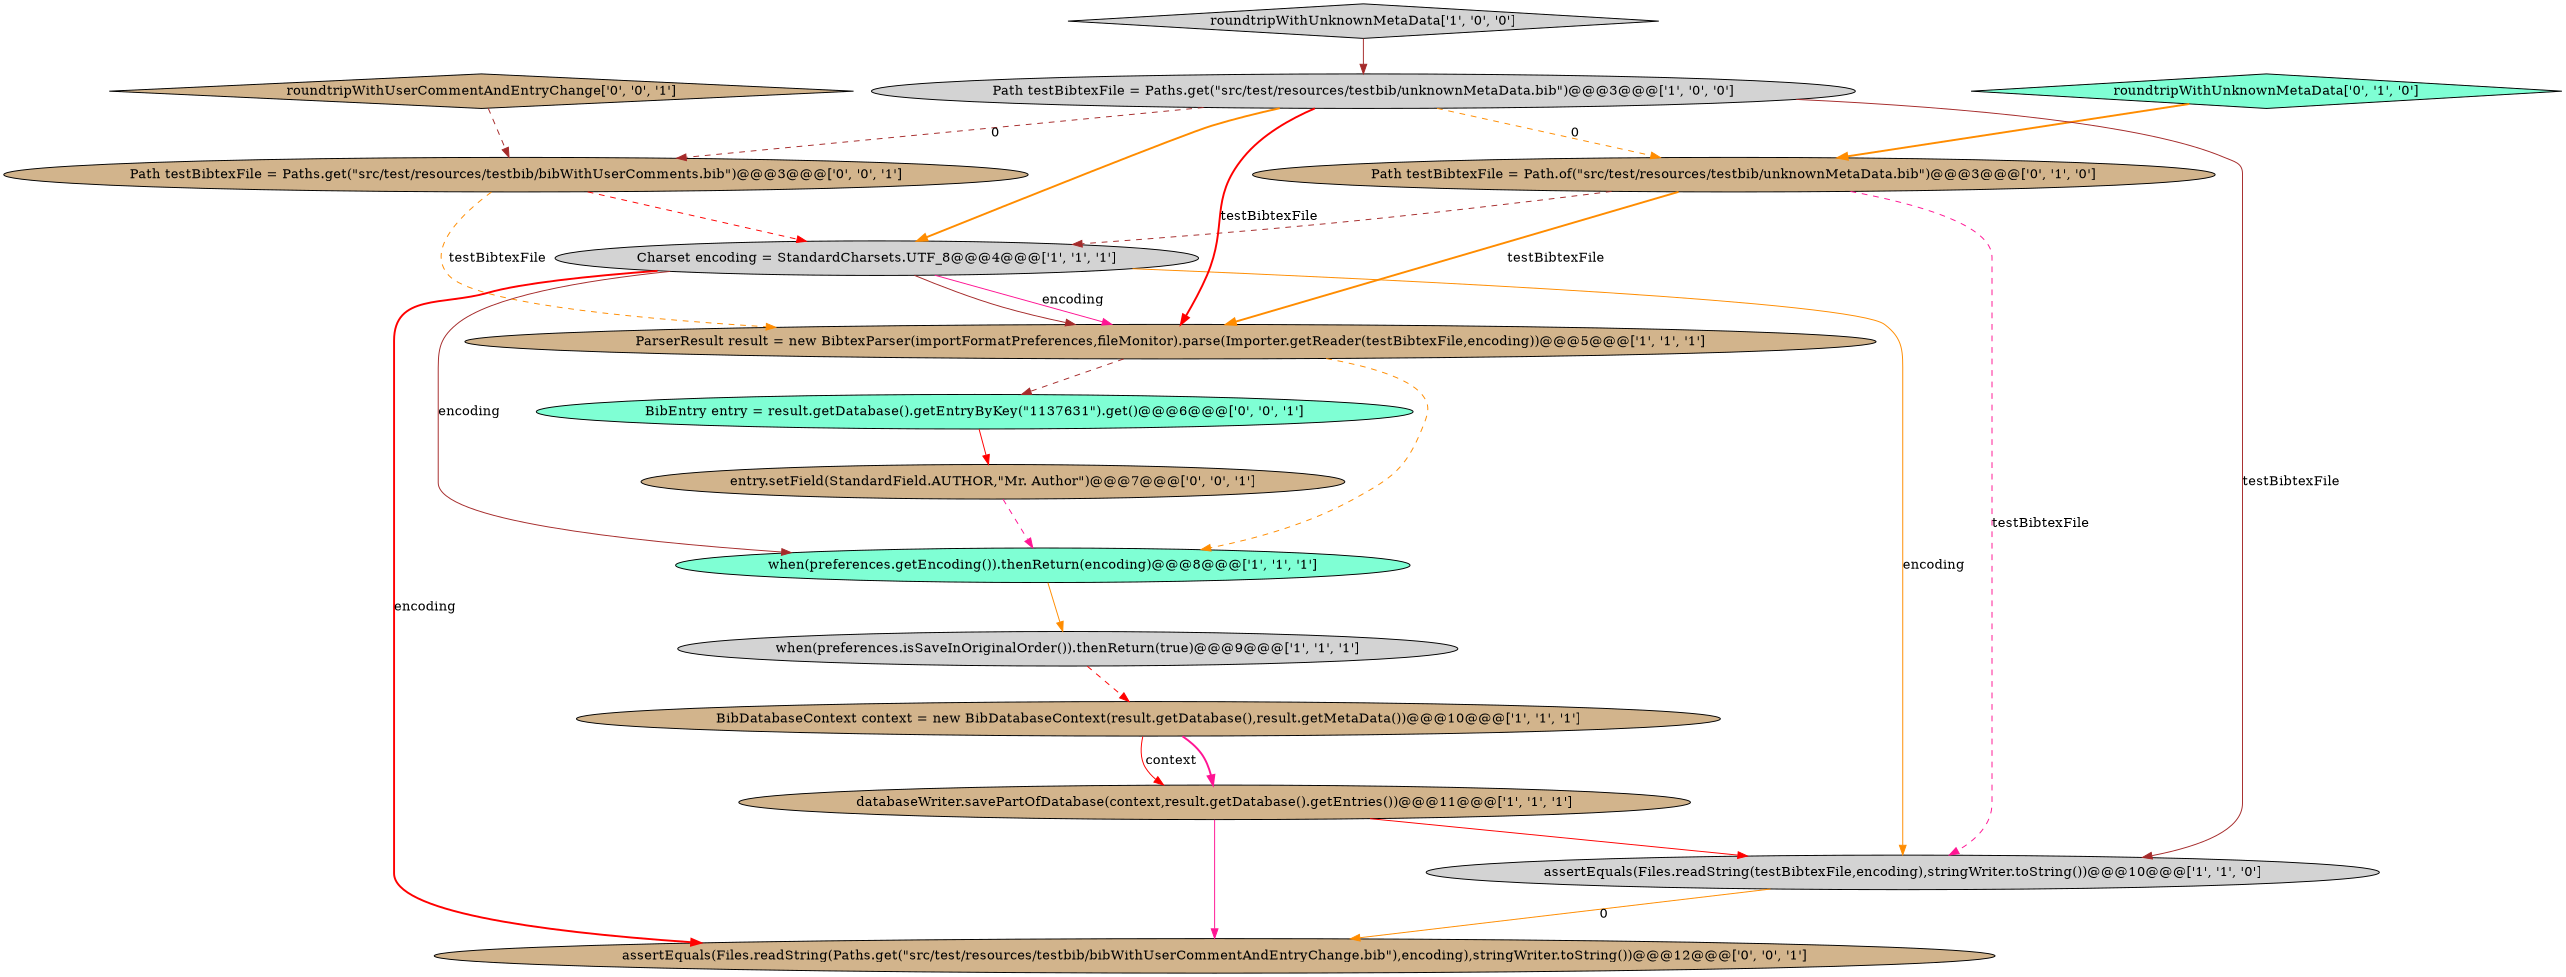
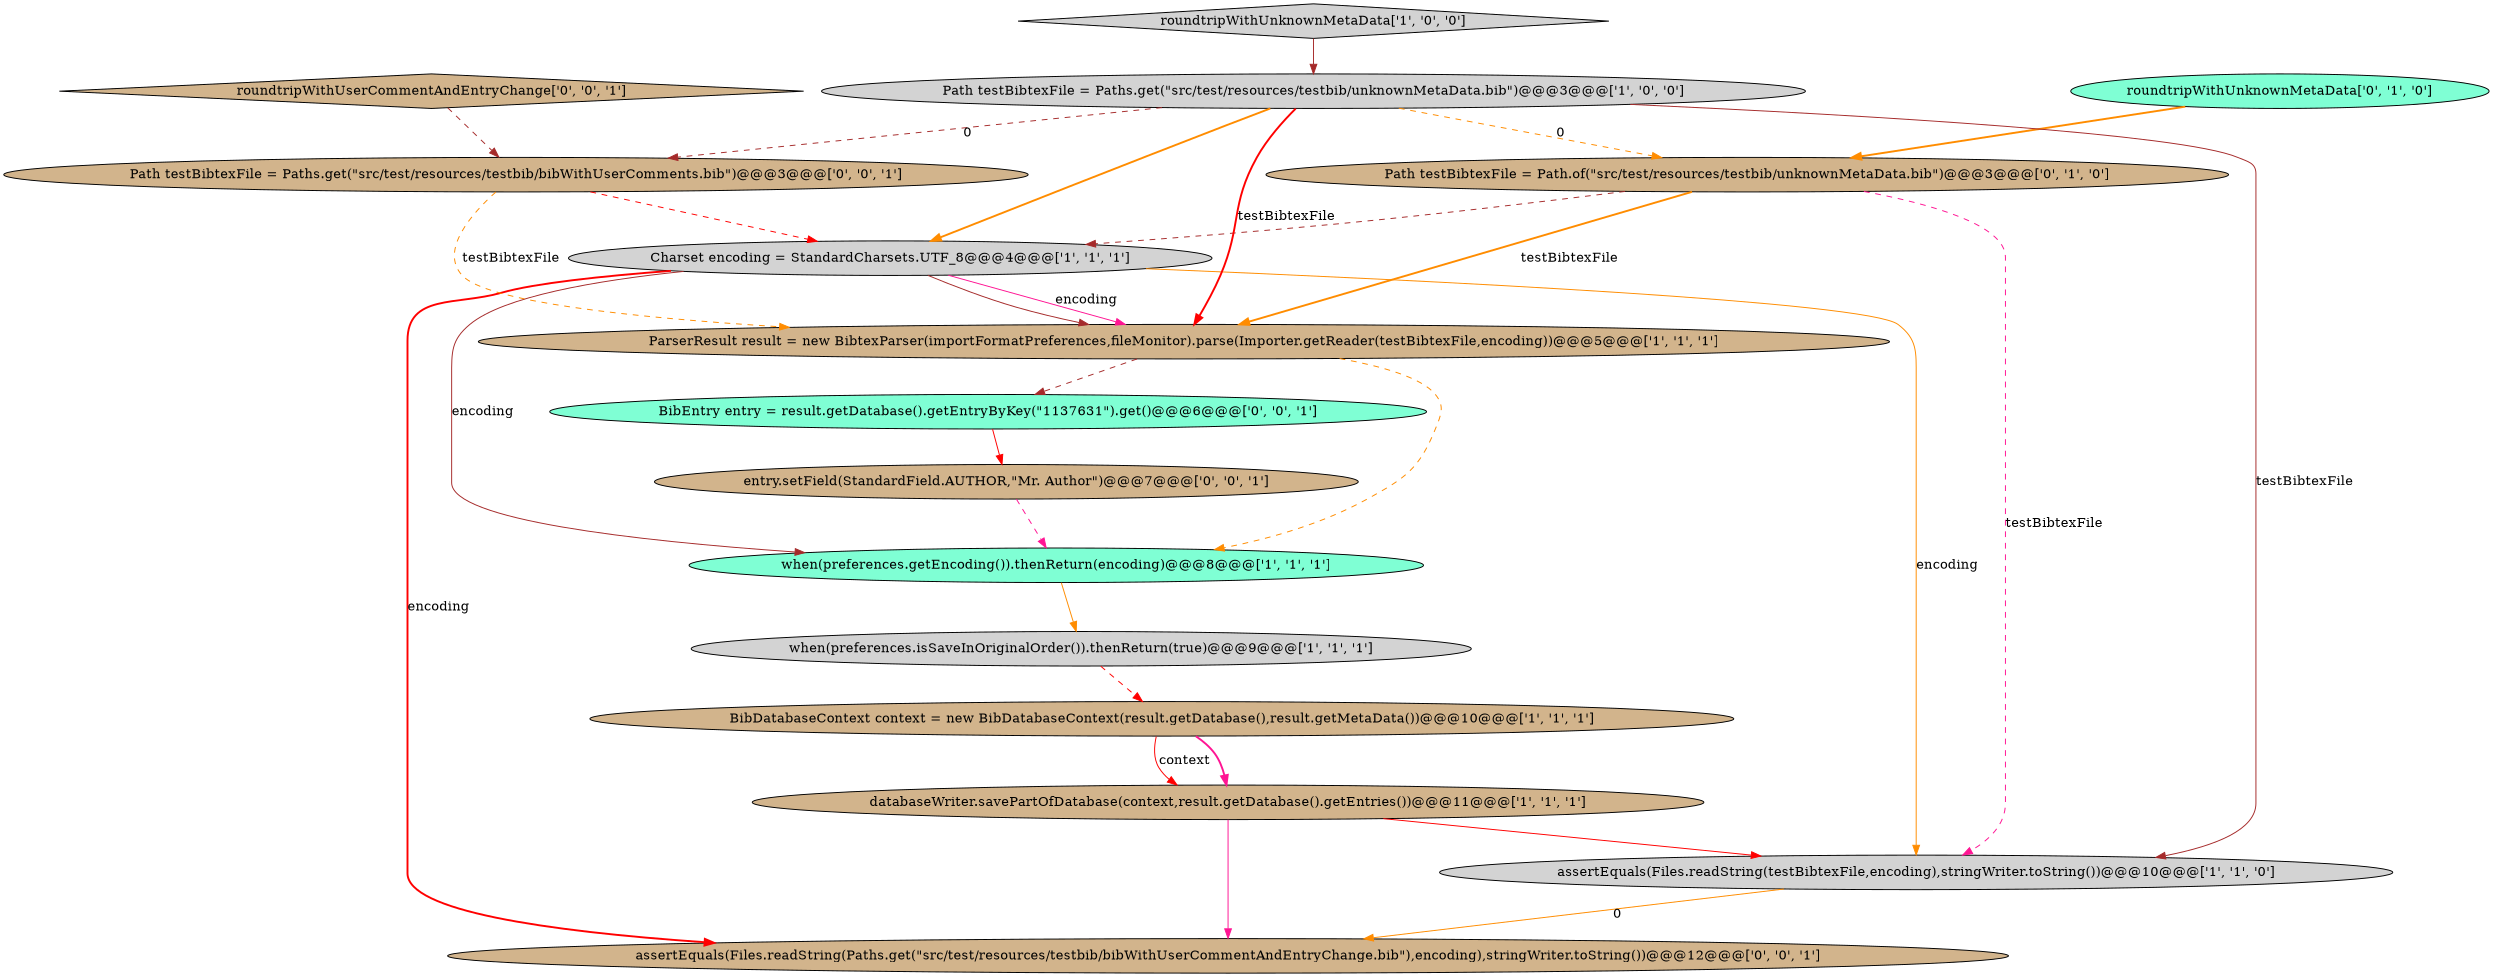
node "roundtripWithUnknownMetaData['0', '1', '0']": shape diamond -> ellipse
